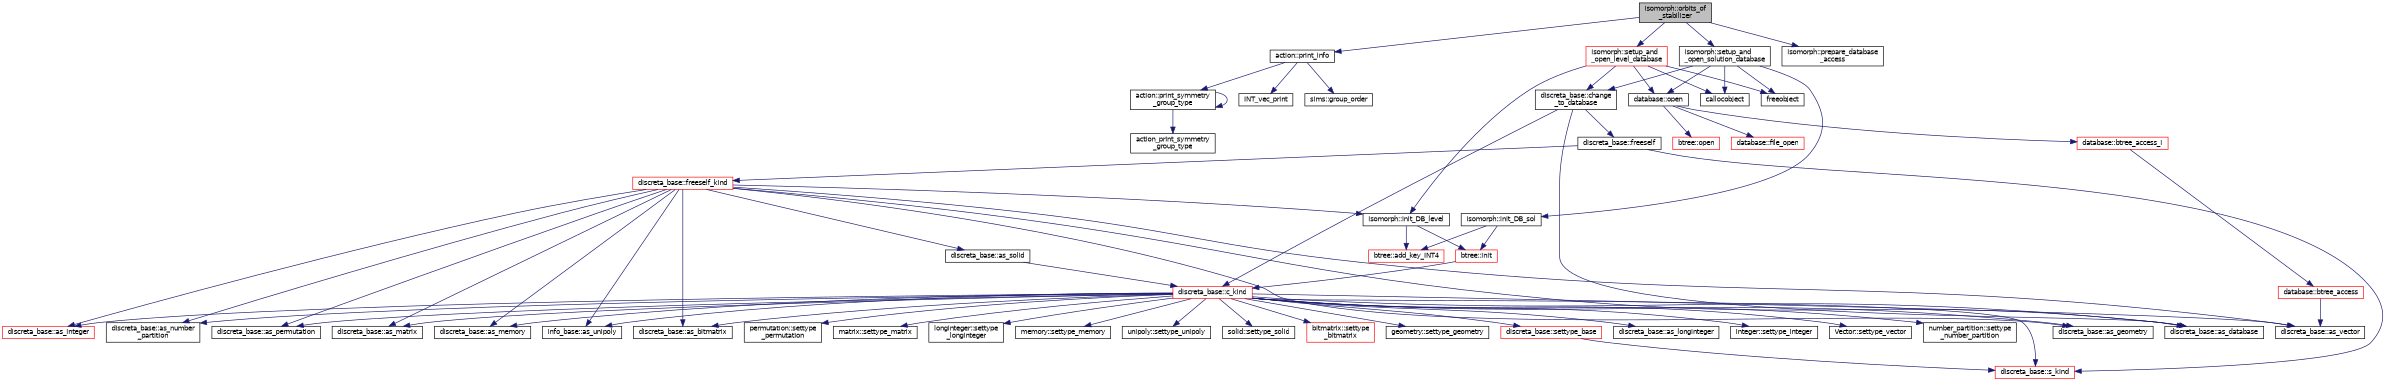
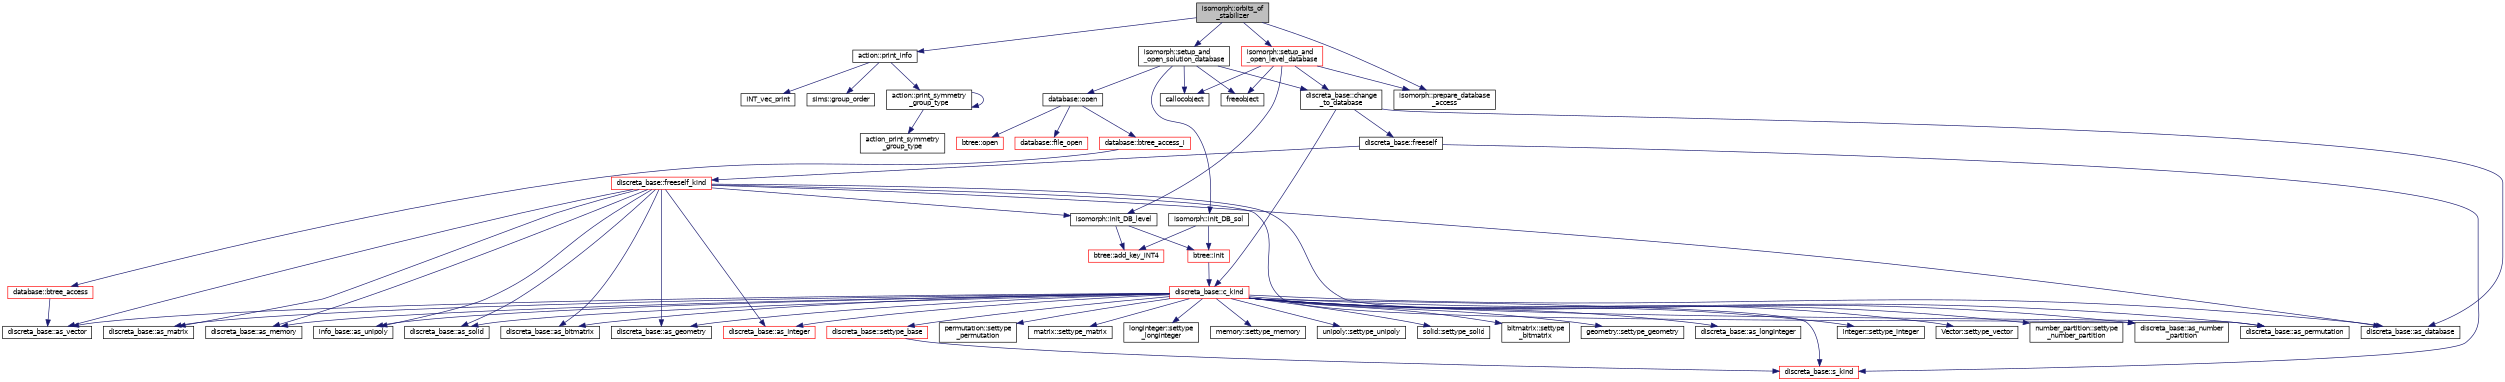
edge "isomorph::setup_and _open_level_database" -> "database::open": now "isomorph::setup_and _open_level_database" -> "isomorph::prepare_database _access"
edge "discreta_base::as_solid" -> "discreta_base::c_kind": reversed
node "bitmatrix::settype _bitmatrix": color red -> black
